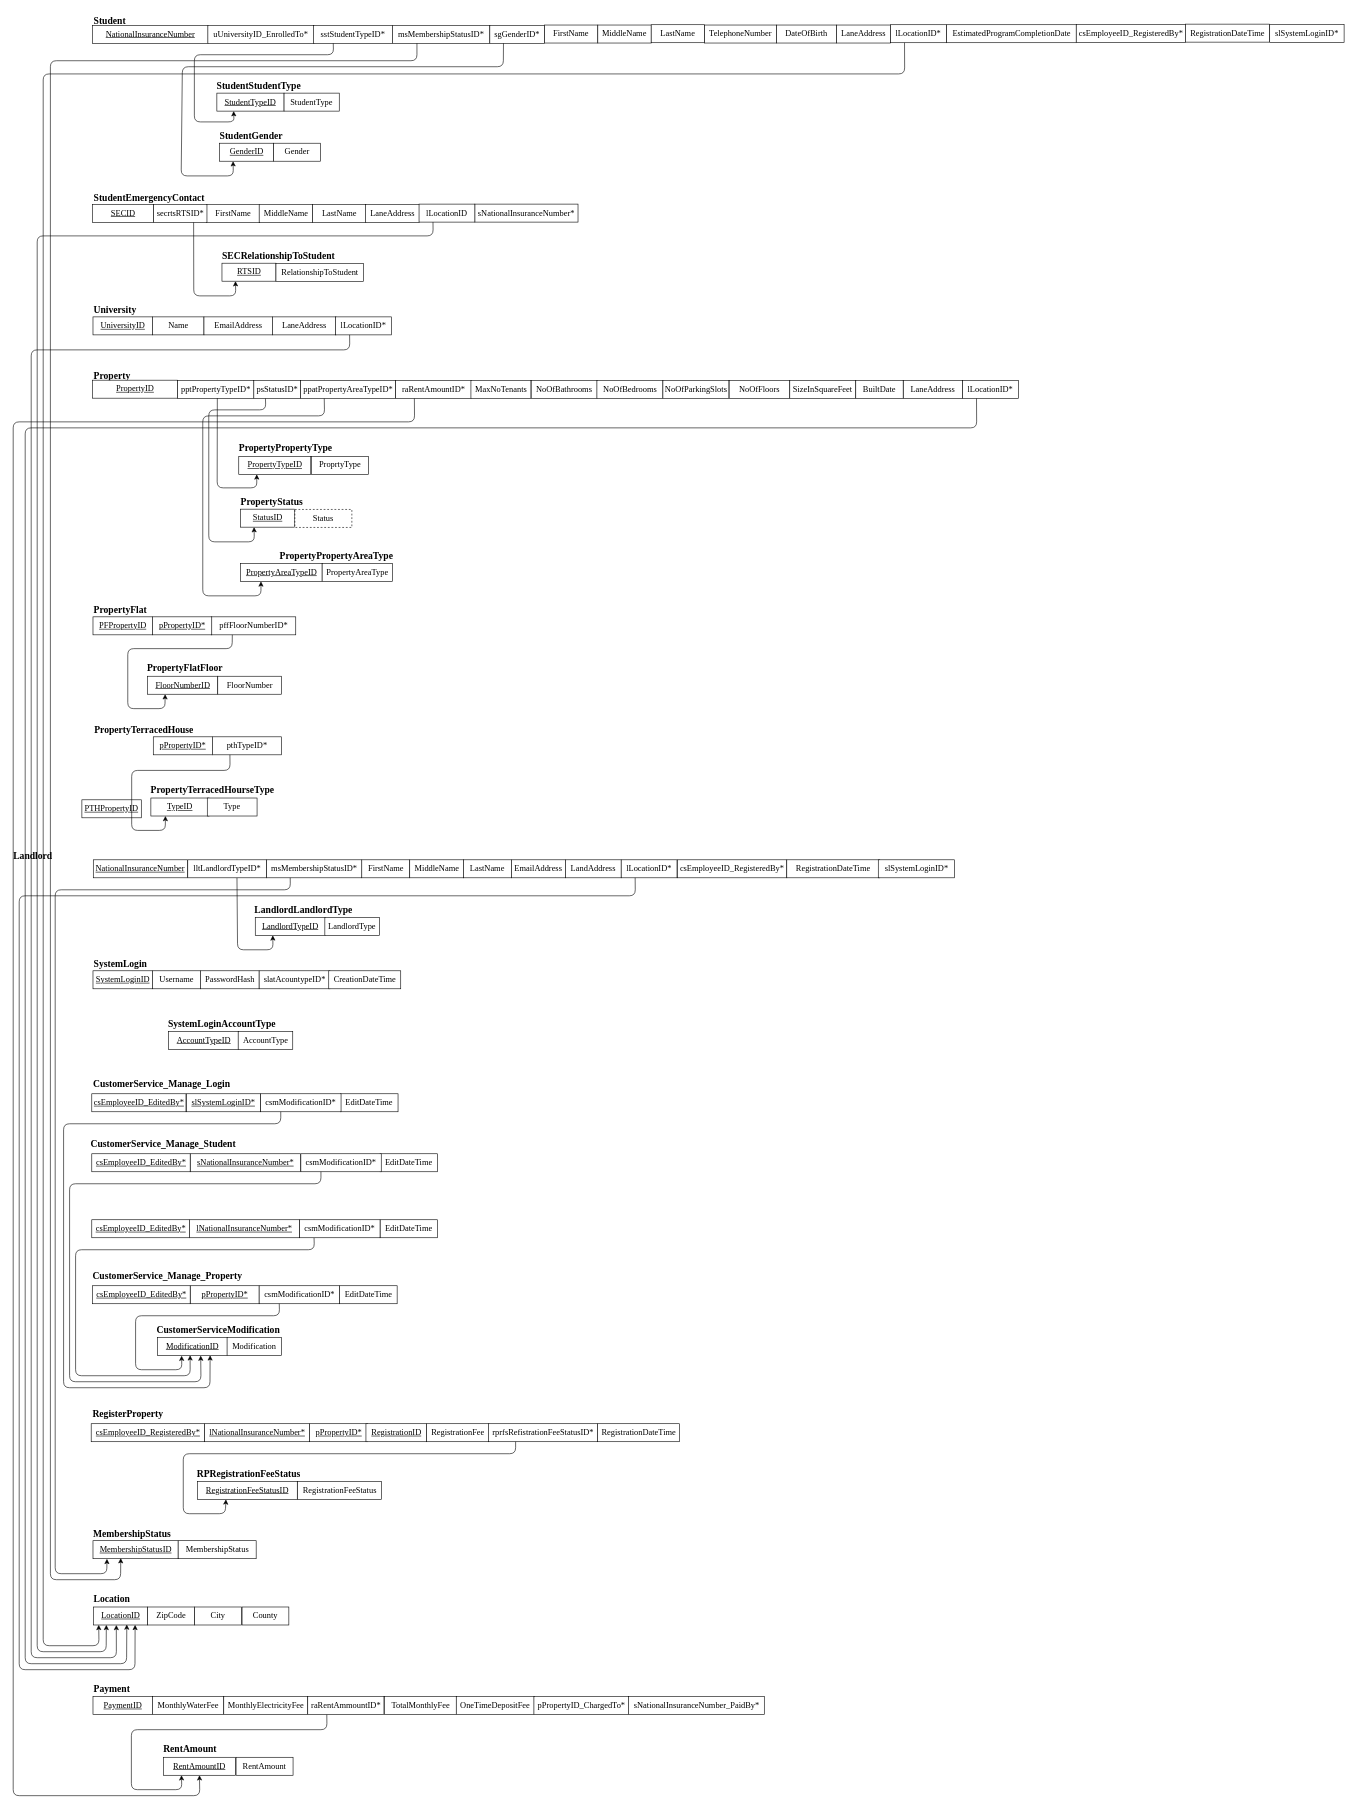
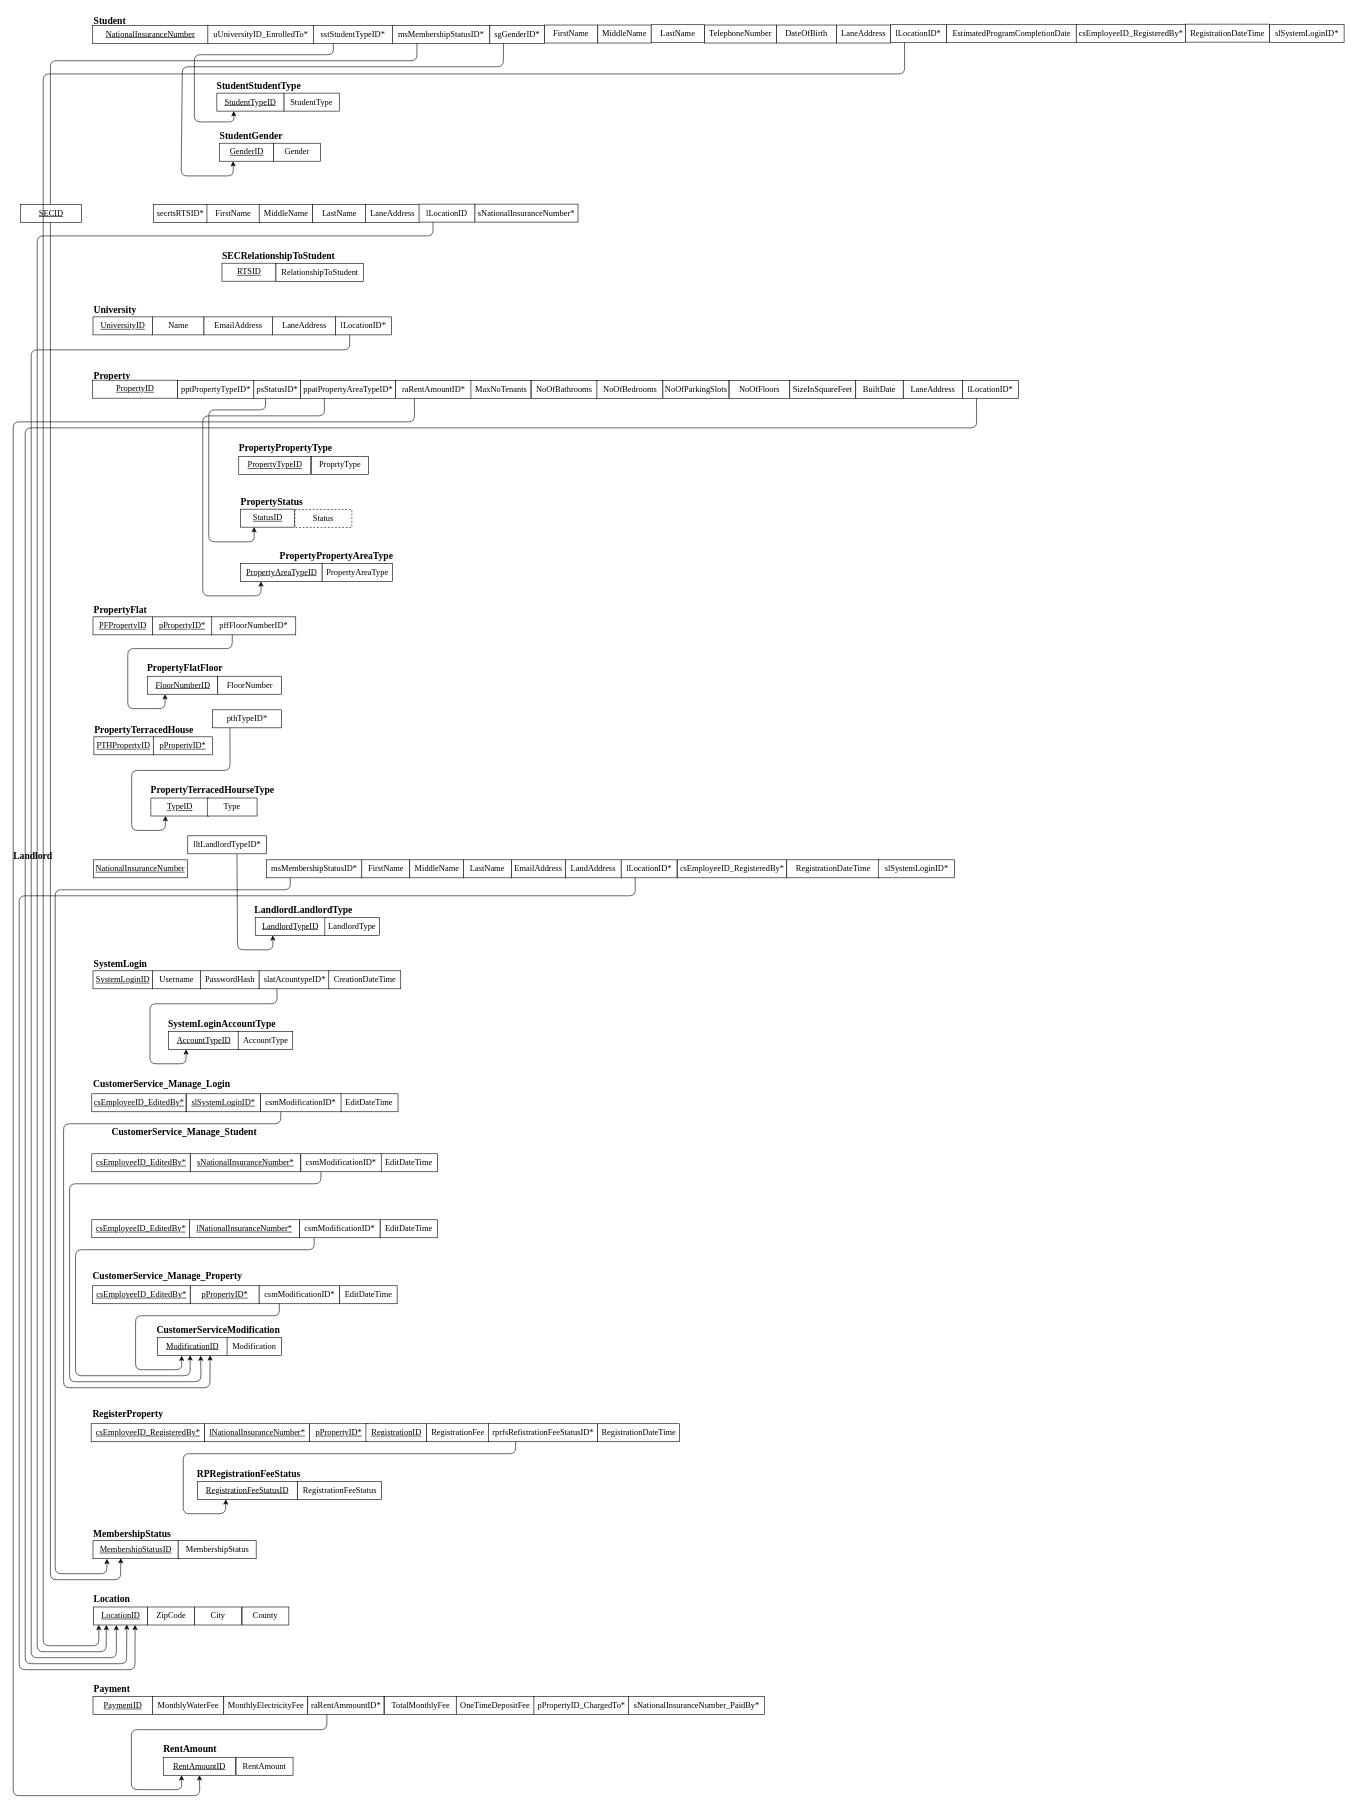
node "StudentEmergencyContact": removed
node "SECID": moved (123, 213) -> (51, 213)
edge "secrtsRTSID*" -> "RTSID": removed
edge "pptPropertyTypeID*" -> "PropertyTypeID": removed
node "pthTypeID*": moved (247, 746) -> (247, 719)
node "PTHPropertyID": moved (112, 809) -> (124, 746)
node "lltLandlordTypeID*": moved (227, 869) -> (227, 845)
edge "slatAcountypeID*" -> "AccountTypeID": added
node "CustomerService_Manage_Student": moved (162, 1142) -> (183, 1130)
